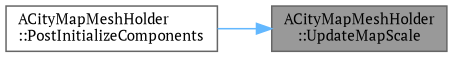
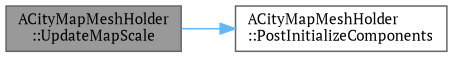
edge "ACityMapMeshHolder ::PostInitializeComponents" -> "ACityMapMeshHolder ::UpdateMapScale": reversed
